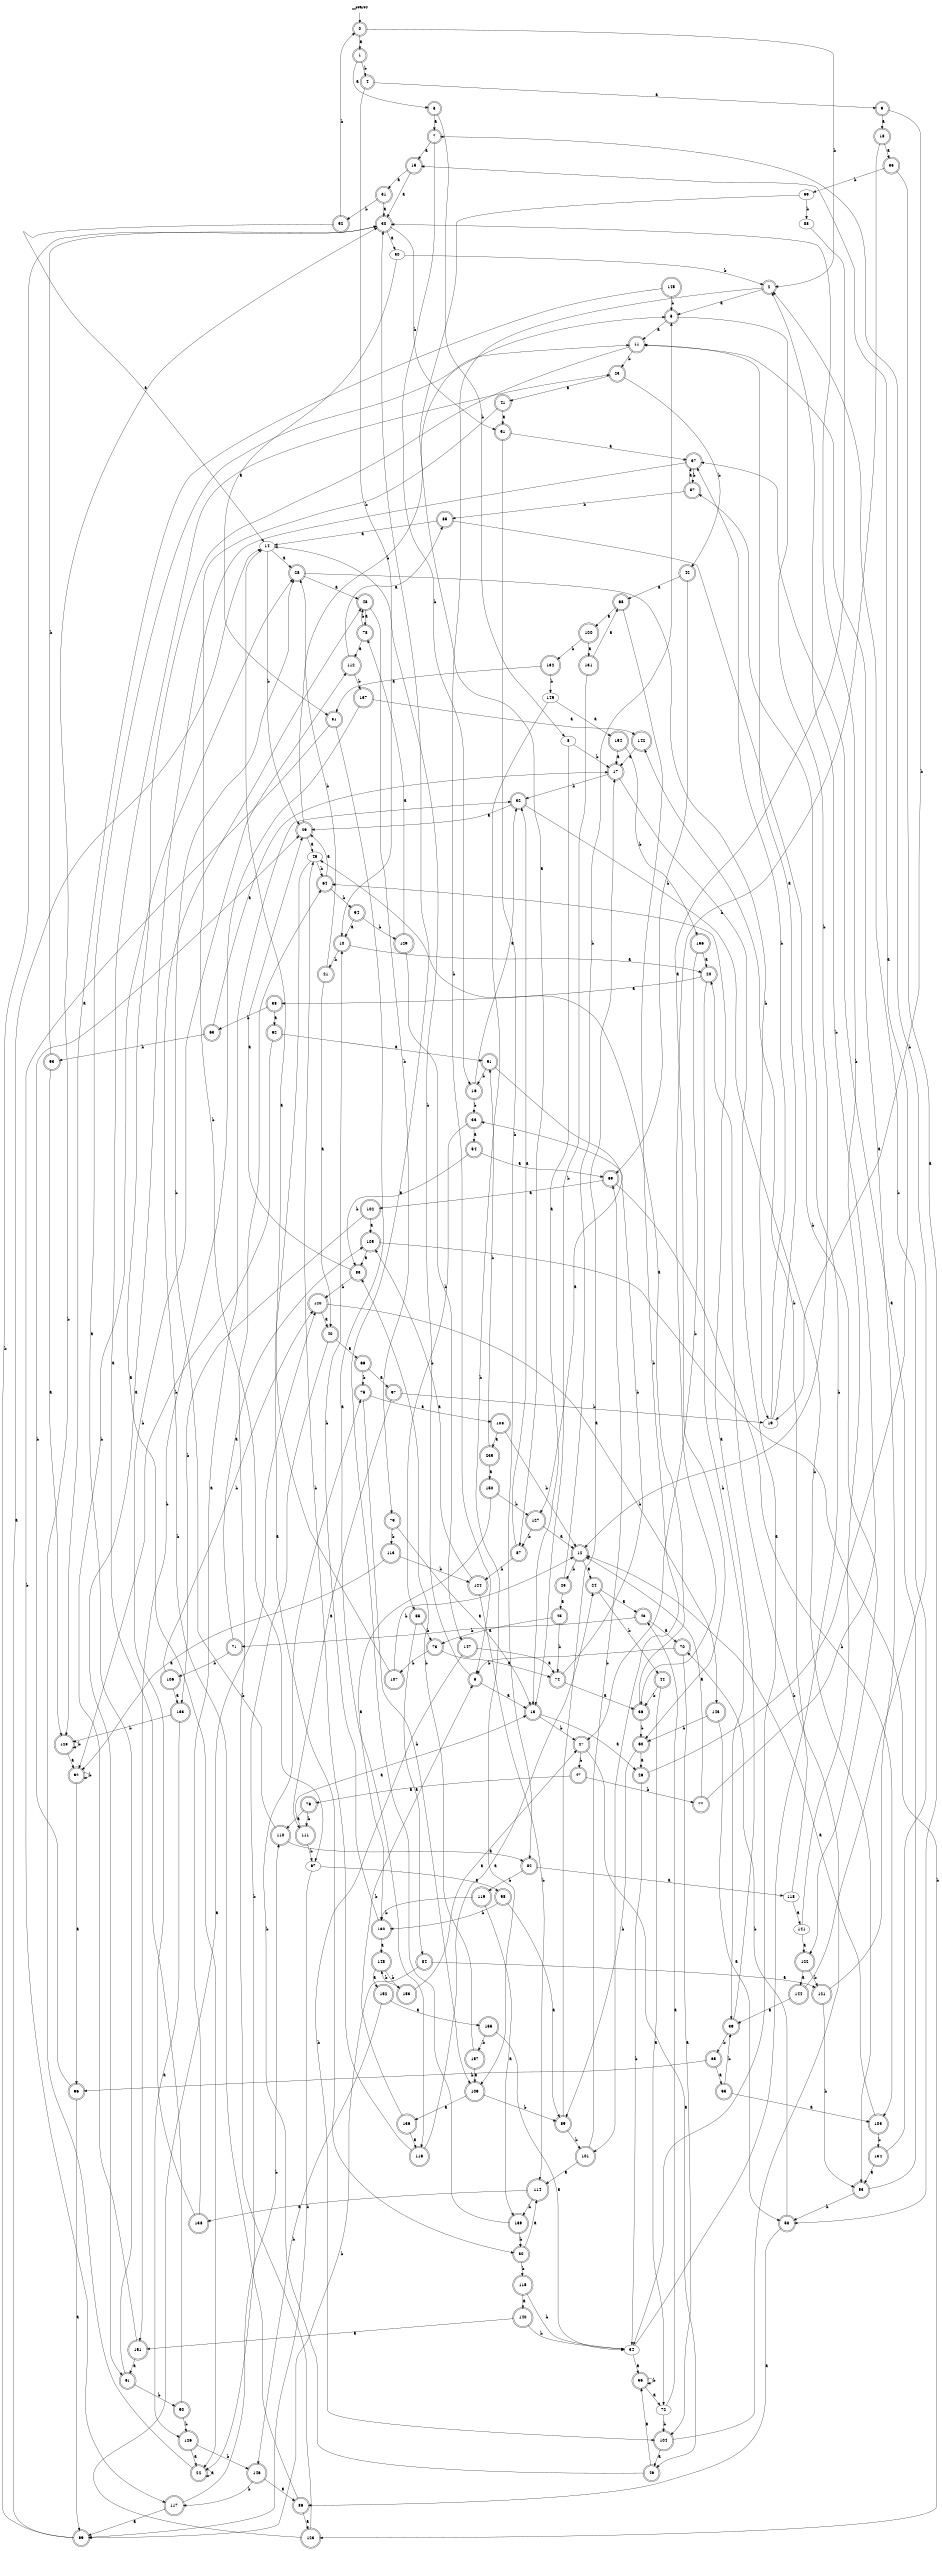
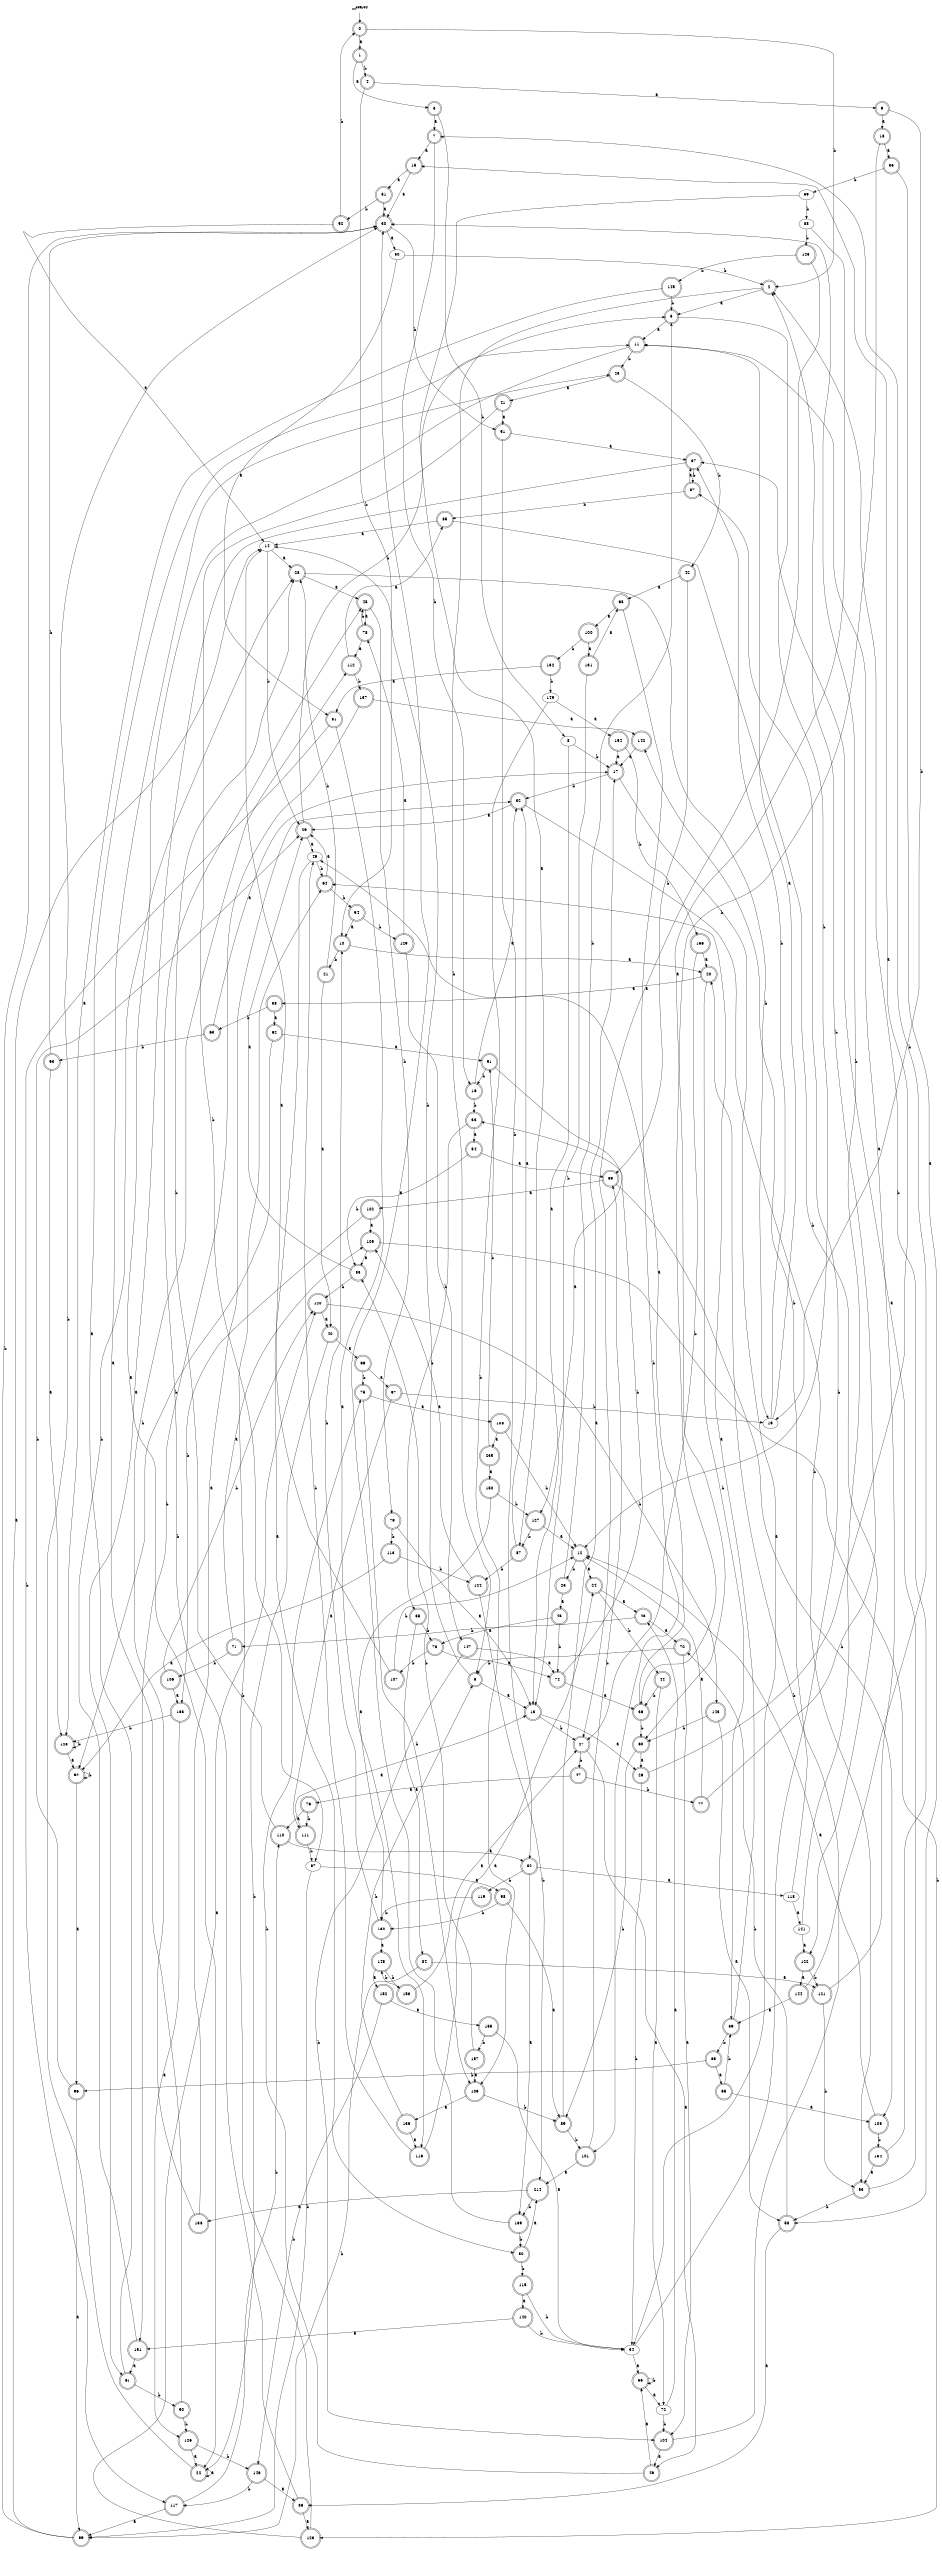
node "125": added
edge "119" -> "139": now "82" -> "139"
node "114": label "114" -> "214"
